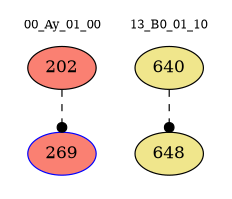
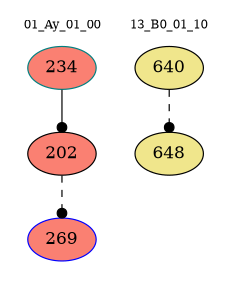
cluster "00_Ay_01_00": label "00_Ay_01_00" -> "01_Ay_01_00"
node "234": added
